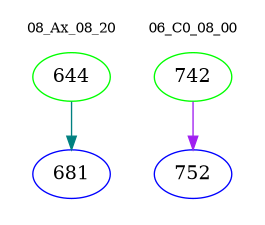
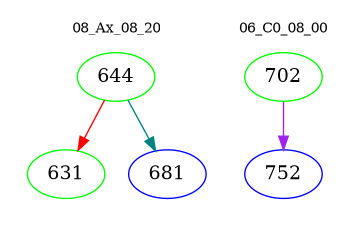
node "742": label "742" -> "702"
node "631": added
